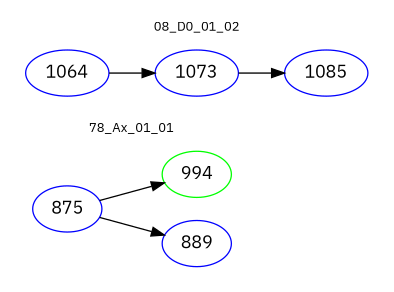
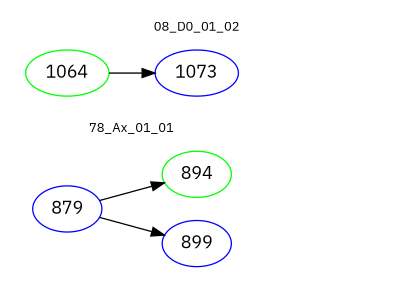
node "1064": color blue -> green
node "1085": removed
node "994": label "994" -> "894"
node "875": label "875" -> "879"
node "889": label "889" -> "899"
